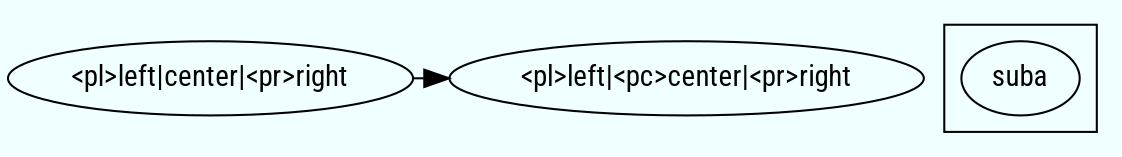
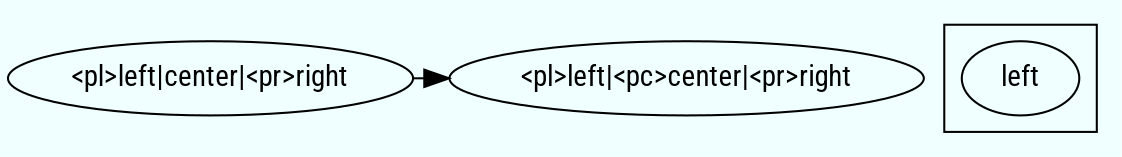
node "suba": label "suba" -> "left"
